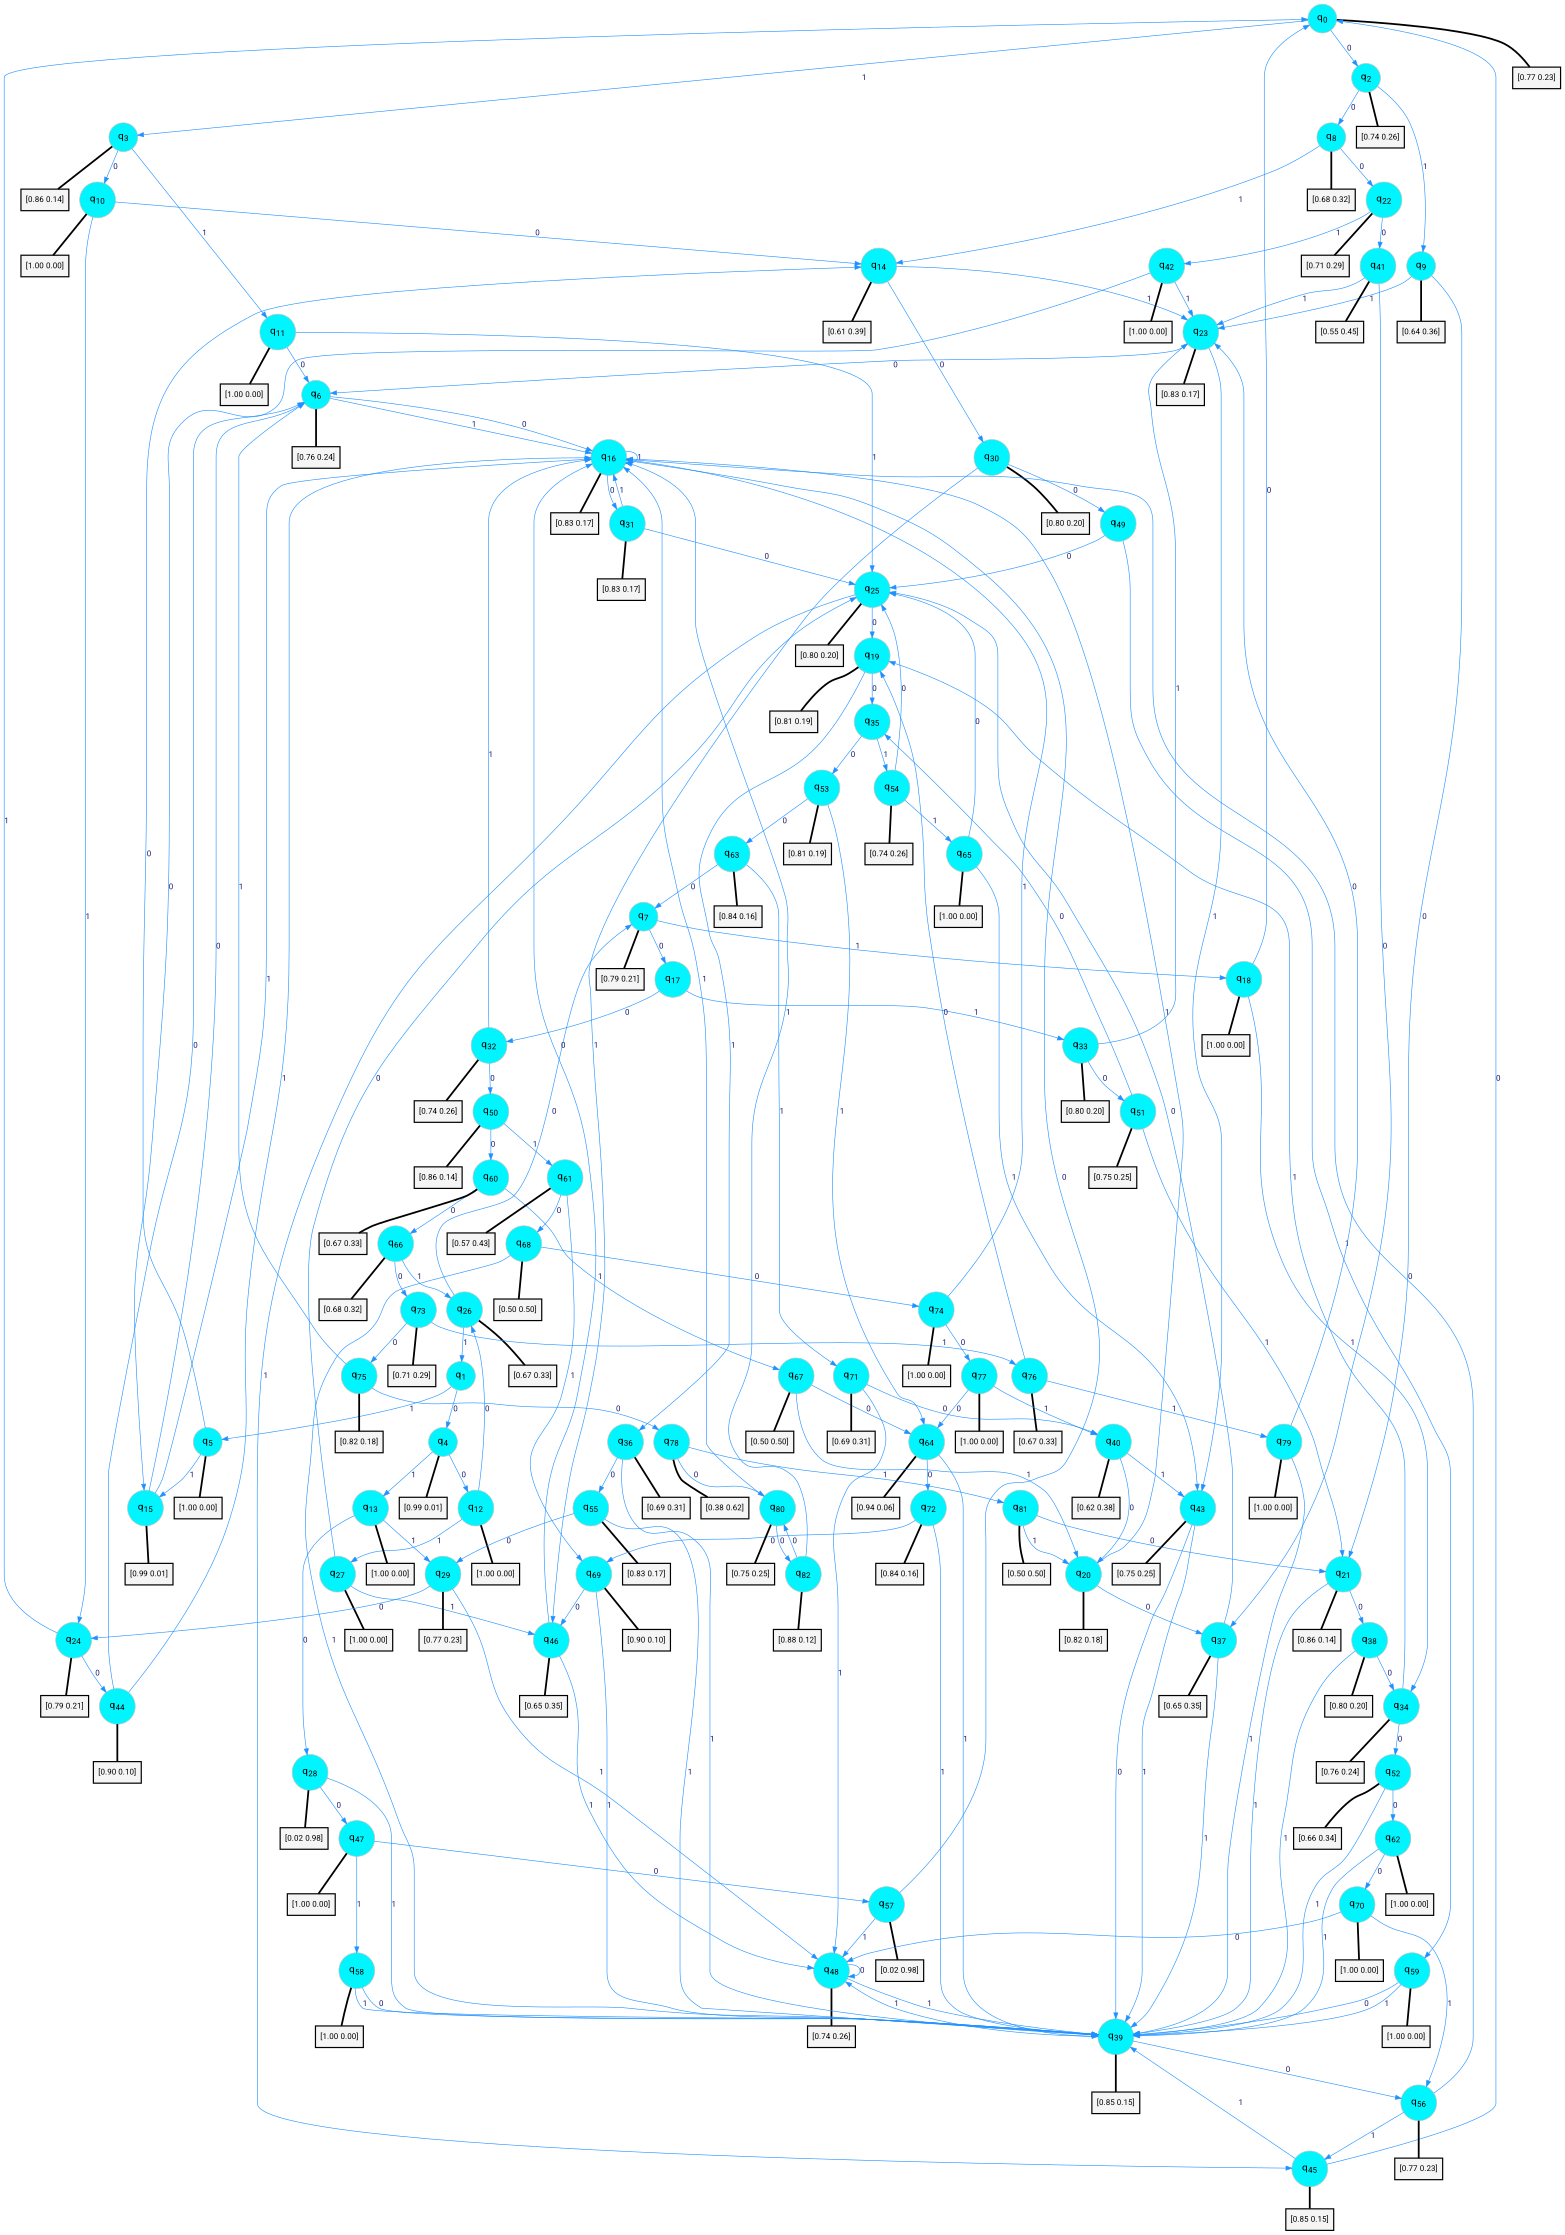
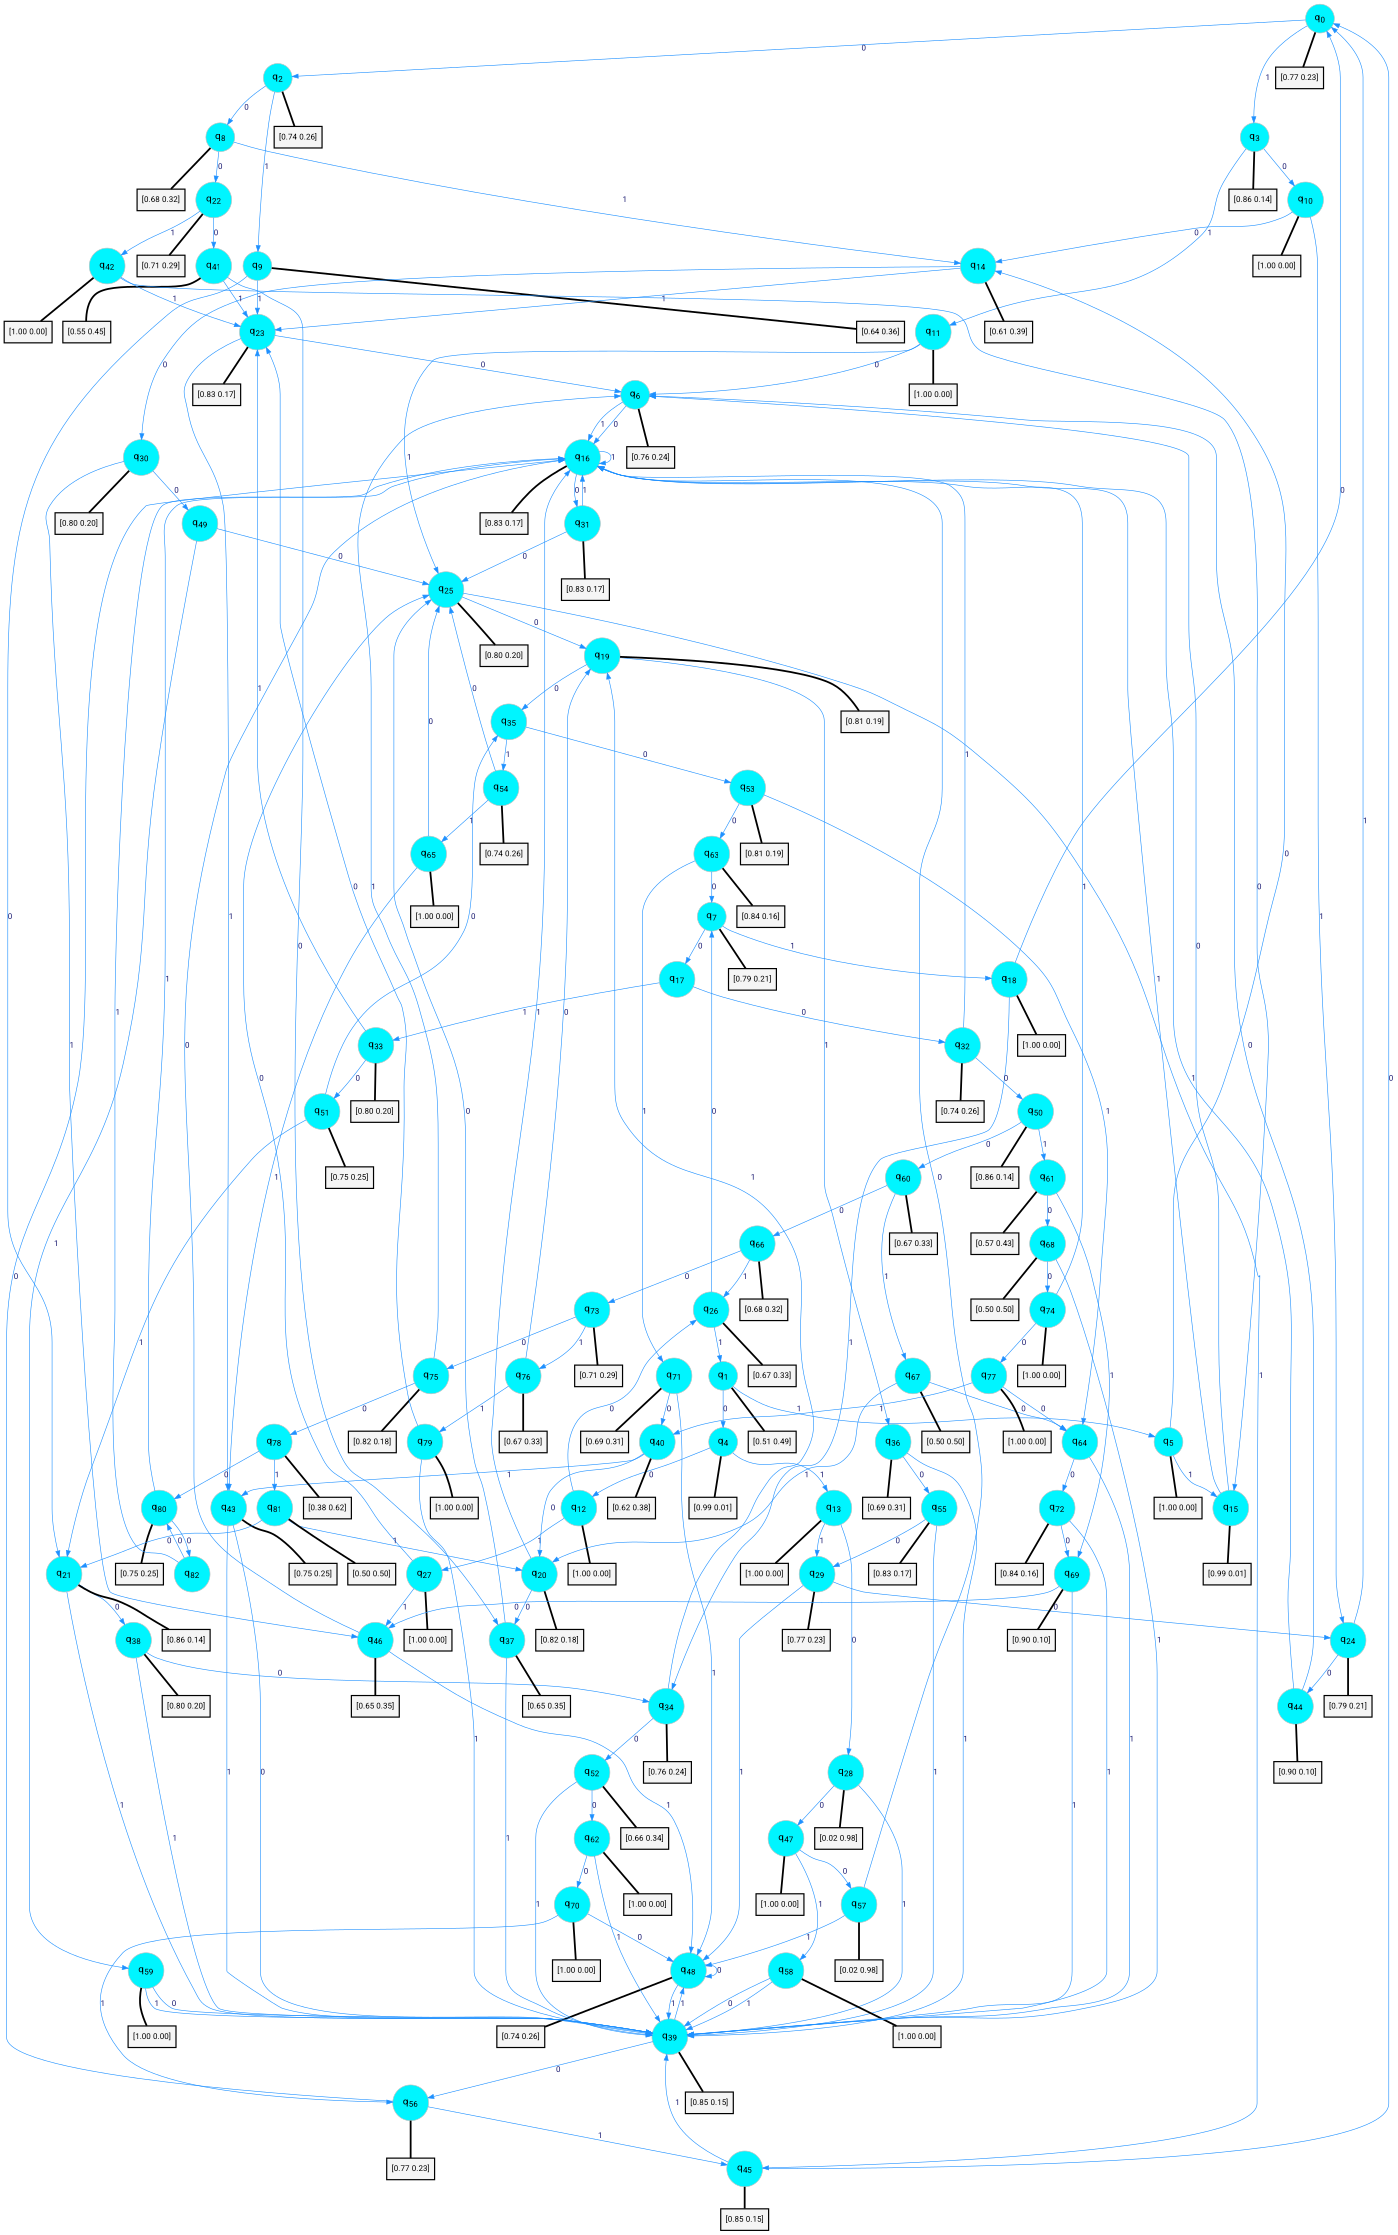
node "[0.51 0.49]": added
node "[0.94 0.06]": removed
node "[0.88 0.12]": removed
